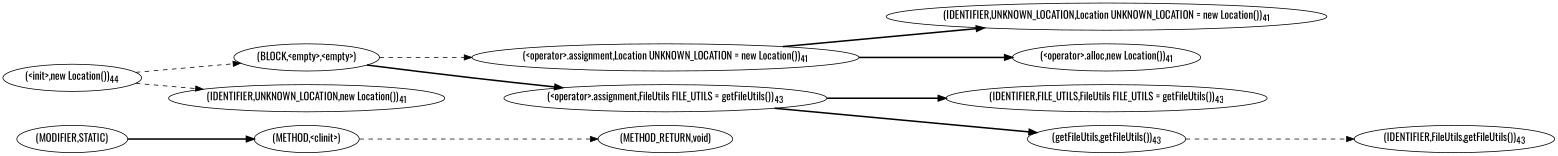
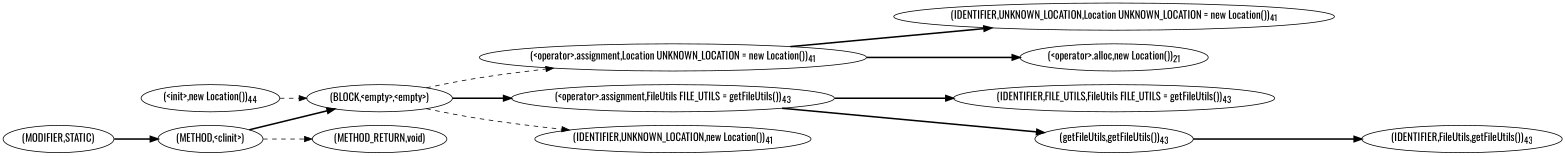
node "(<operator>.alloc,new Location())": text "41" -> "21"
edge "(<init>,new Location())" -> "(IDENTIFIER,UNKNOWN_LOCATION,new Location())": now "(BLOCK,<empty>,<empty>)" -> "(IDENTIFIER,UNKNOWN_LOCATION,new Location())"
edge "(METHOD,<clinit>)" -> "(BLOCK,<empty>,<empty>)": added
edge "(getFileUtils,getFileUtils())" -> "(IDENTIFIER,FileUtils,getFileUtils())": style dashed -> bold
